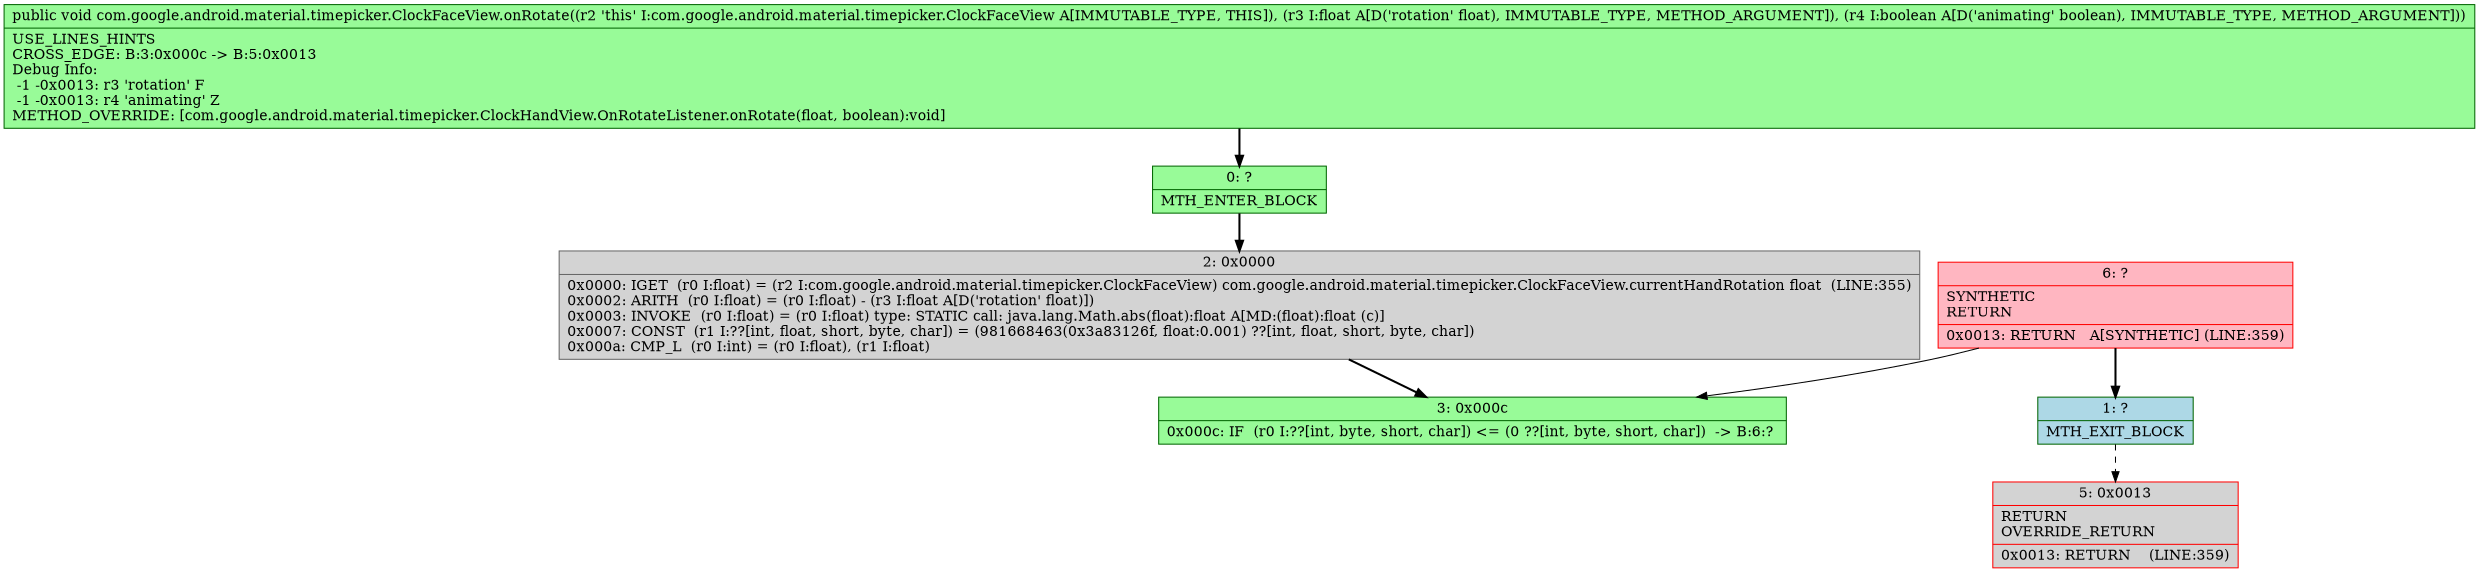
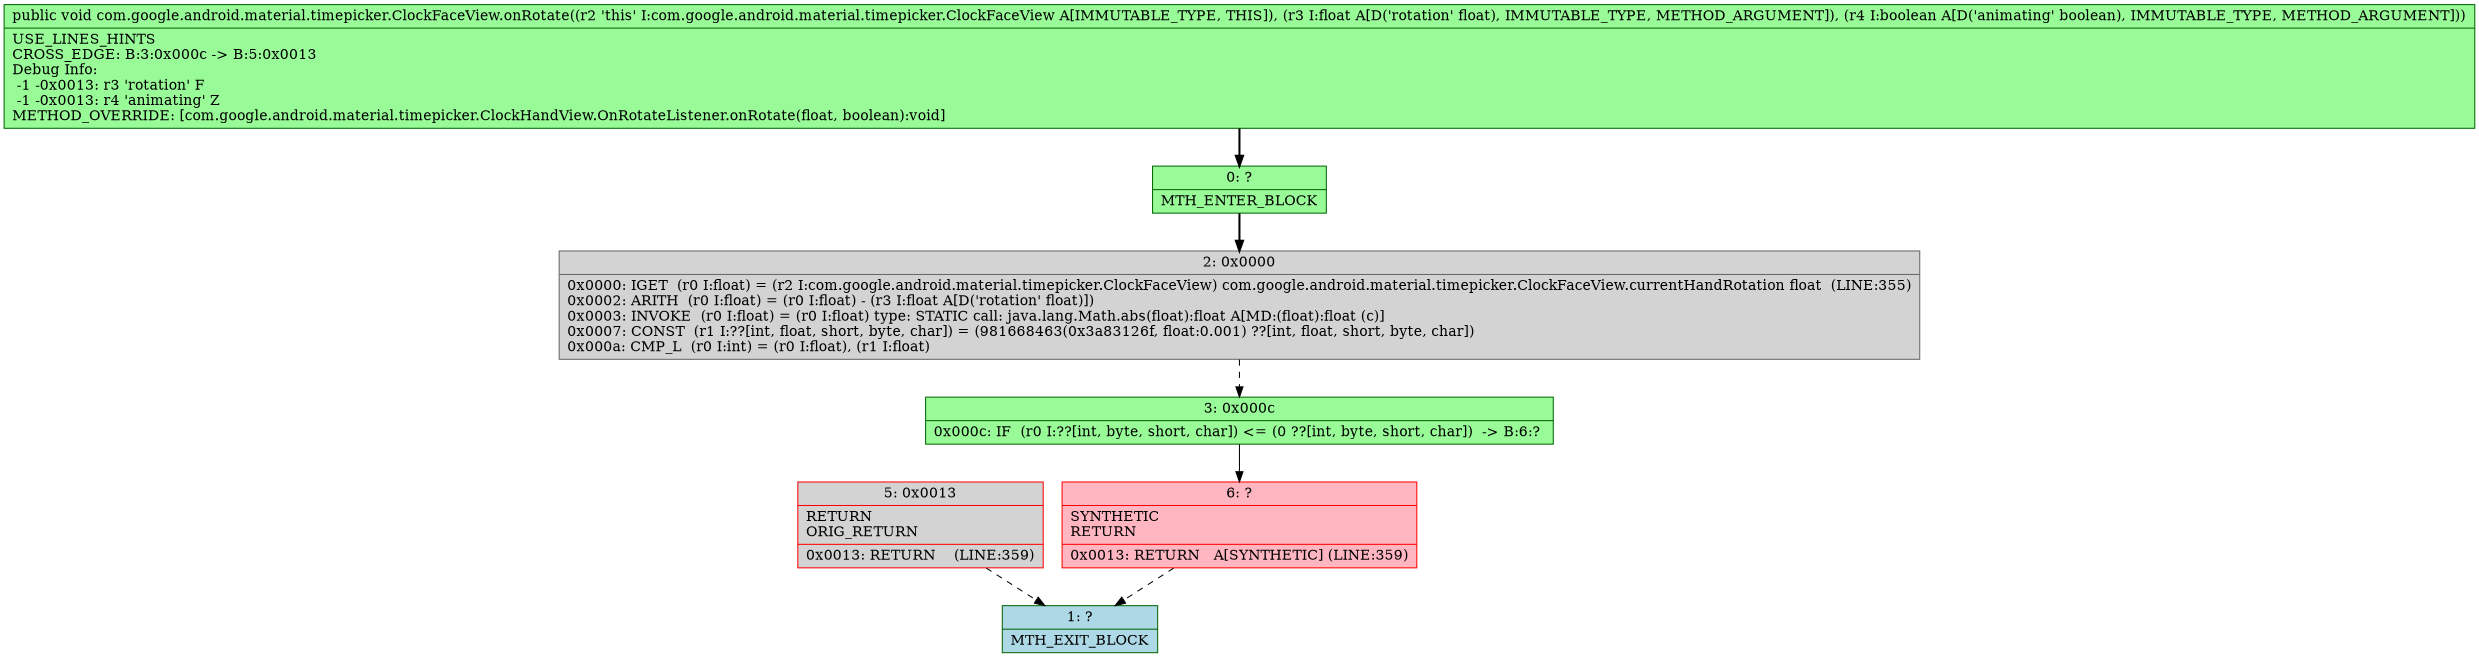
edge "6: ?" -> "1: ?": style bold -> dashed
edge "2: 0x0000" -> "3: 0x000c": style bold -> dashed
edge "6: ?" -> "3: 0x000c": reversed
edge "1: ?" -> "5: 0x0013": reversed
node "5: 0x0013": text "OVERRIDE_RETURN" -> "ORIG_RETURN"
